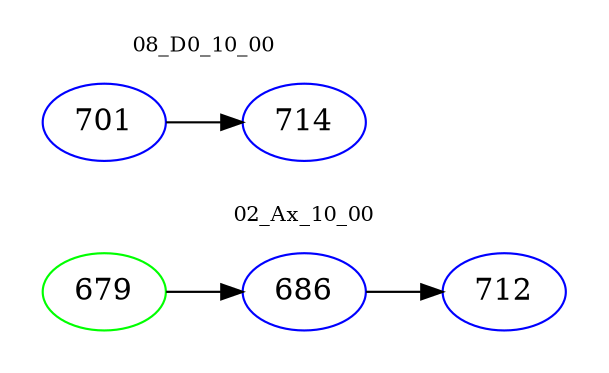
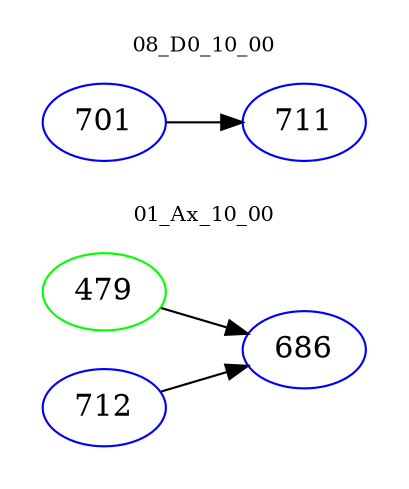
node "714": label "714" -> "711"
cluster "02_Ax_10_00": label "02_Ax_10_00" -> "01_Ax_10_00"
node "679": label "679" -> "479"
edge "686" -> "712": reversed
